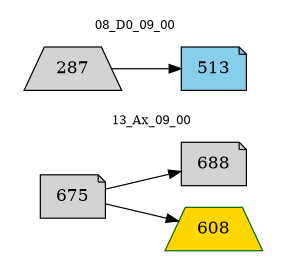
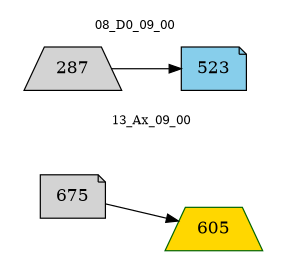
node "513": label "513" -> "523"
node "688": removed
node "608": label "608" -> "605"
